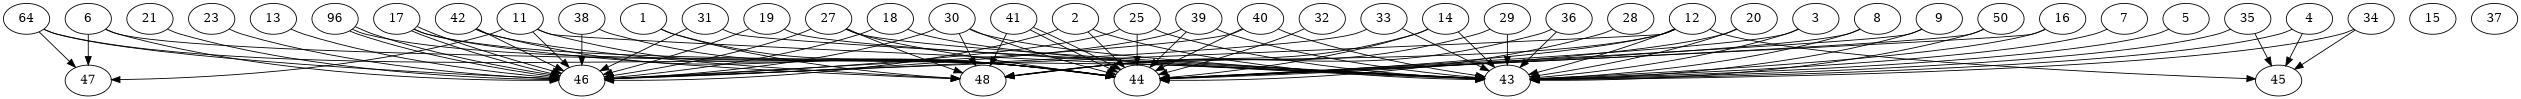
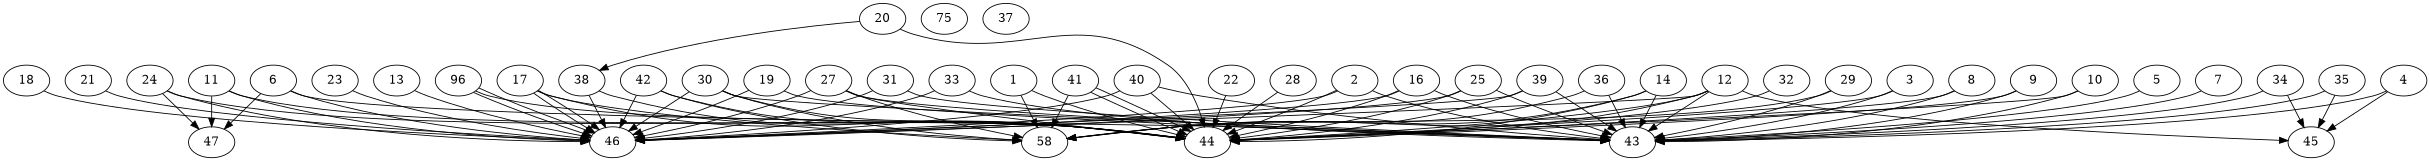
node "64": label "64" -> "24"
node "50": label "50" -> "10"
node "15": label "15" -> "75"
edge "11" -> "43": removed
edge "20" -> "43": now "20" -> "38"
edge "18" -> "43": removed
node "48": label "48" -> "58"
node "22": added
edge "16" -> "46": added
